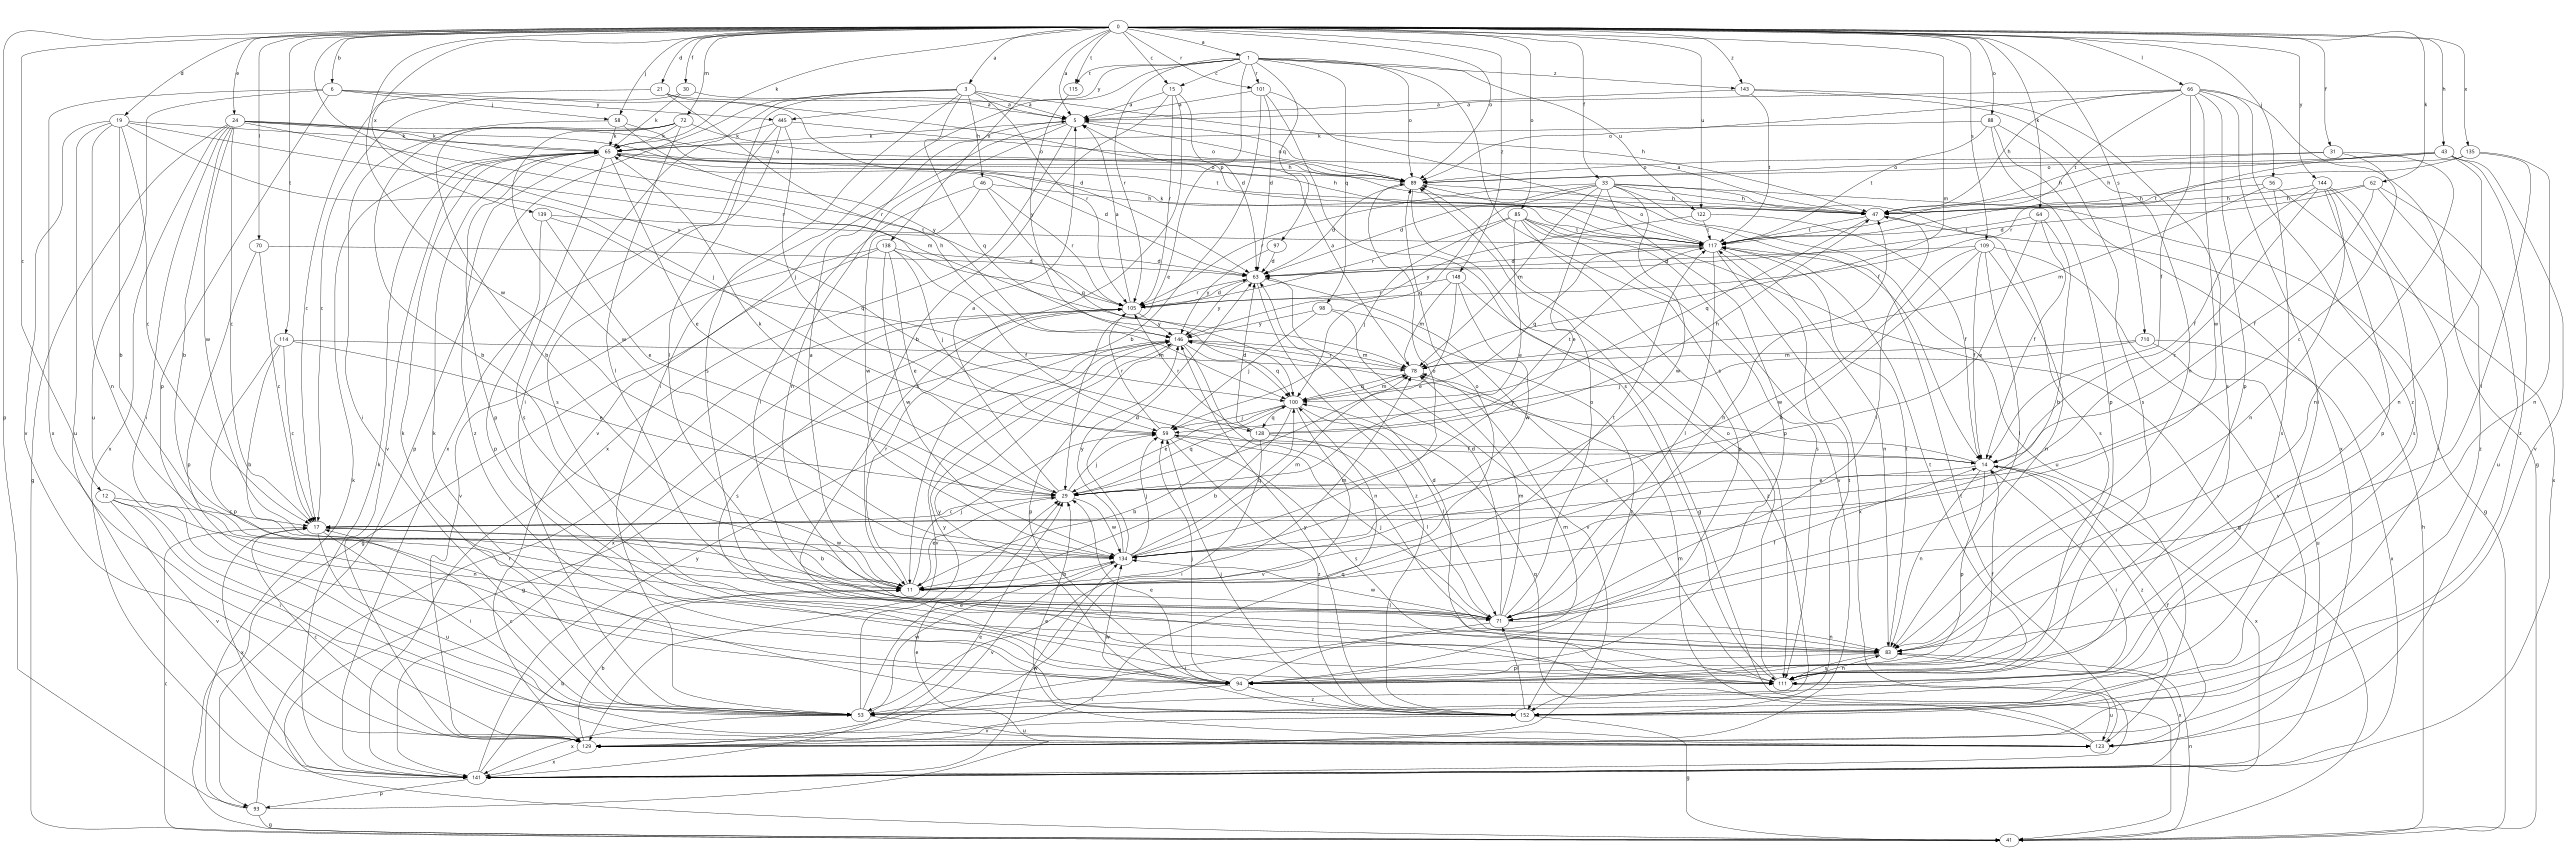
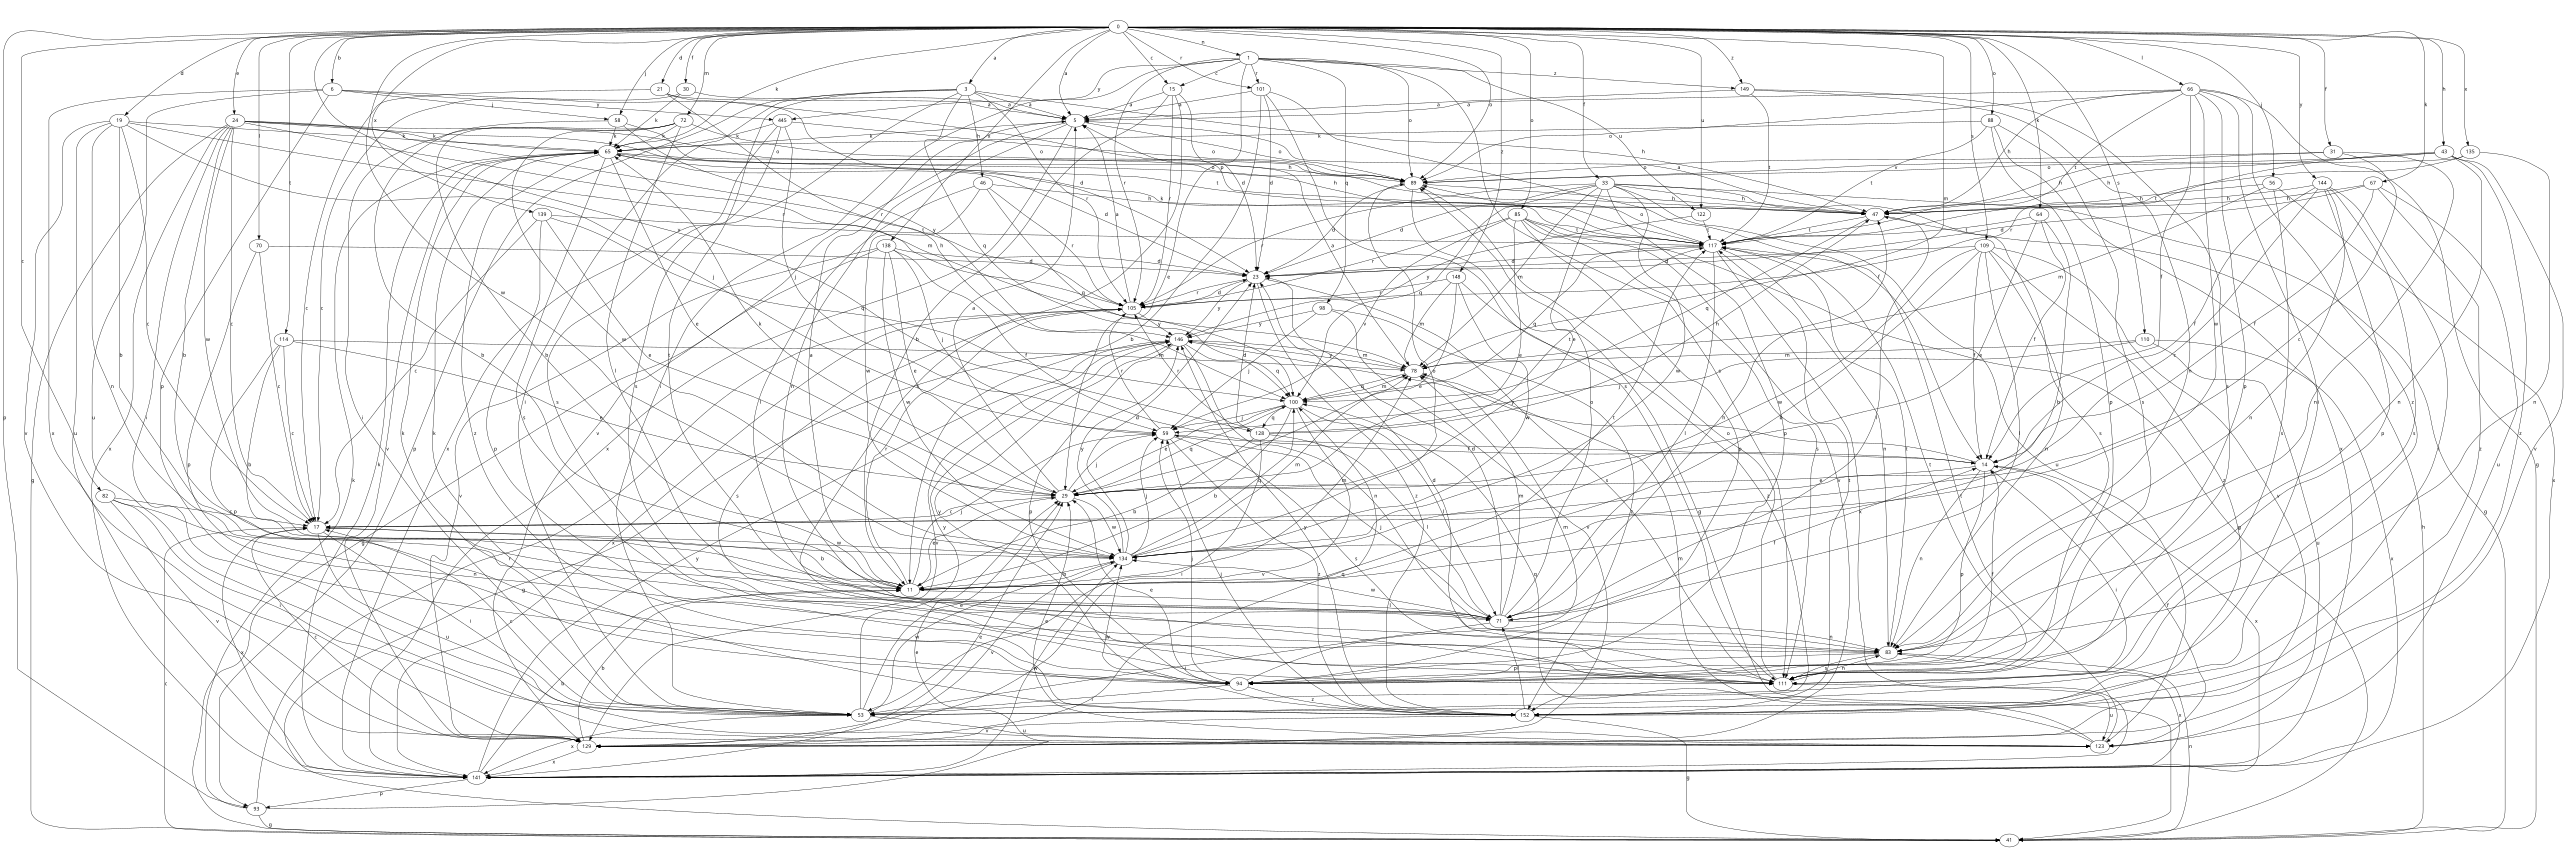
edge "0" -> "1": label "a" -> "n"
node "115": removed
node "143": label "143" -> "149"
edge "43" -> "89": label "o" -> "v"
node "62": label "62" -> "67"
node "97": removed
edge "122" -> "14": removed, label "f"
node "63": label "63" -> "23"
edge "85" -> "59": label "j" -> "v"
node "710": label "710" -> "110"
edge "3" -> "71": label "l" -> "t"
edge "78" -> "146": label "r" -> "y"
edge "139" -> "17": added, label "c"
node "12": label "12" -> "82"
edge "135" -> "71": removed, label "l"
edge "11" -> "89": removed, label "o"
edge "65" -> "94": removed, label "p"
edge "3" -> "83": now "3" -> "111"
edge "14" -> "152": now "109" -> "152"
